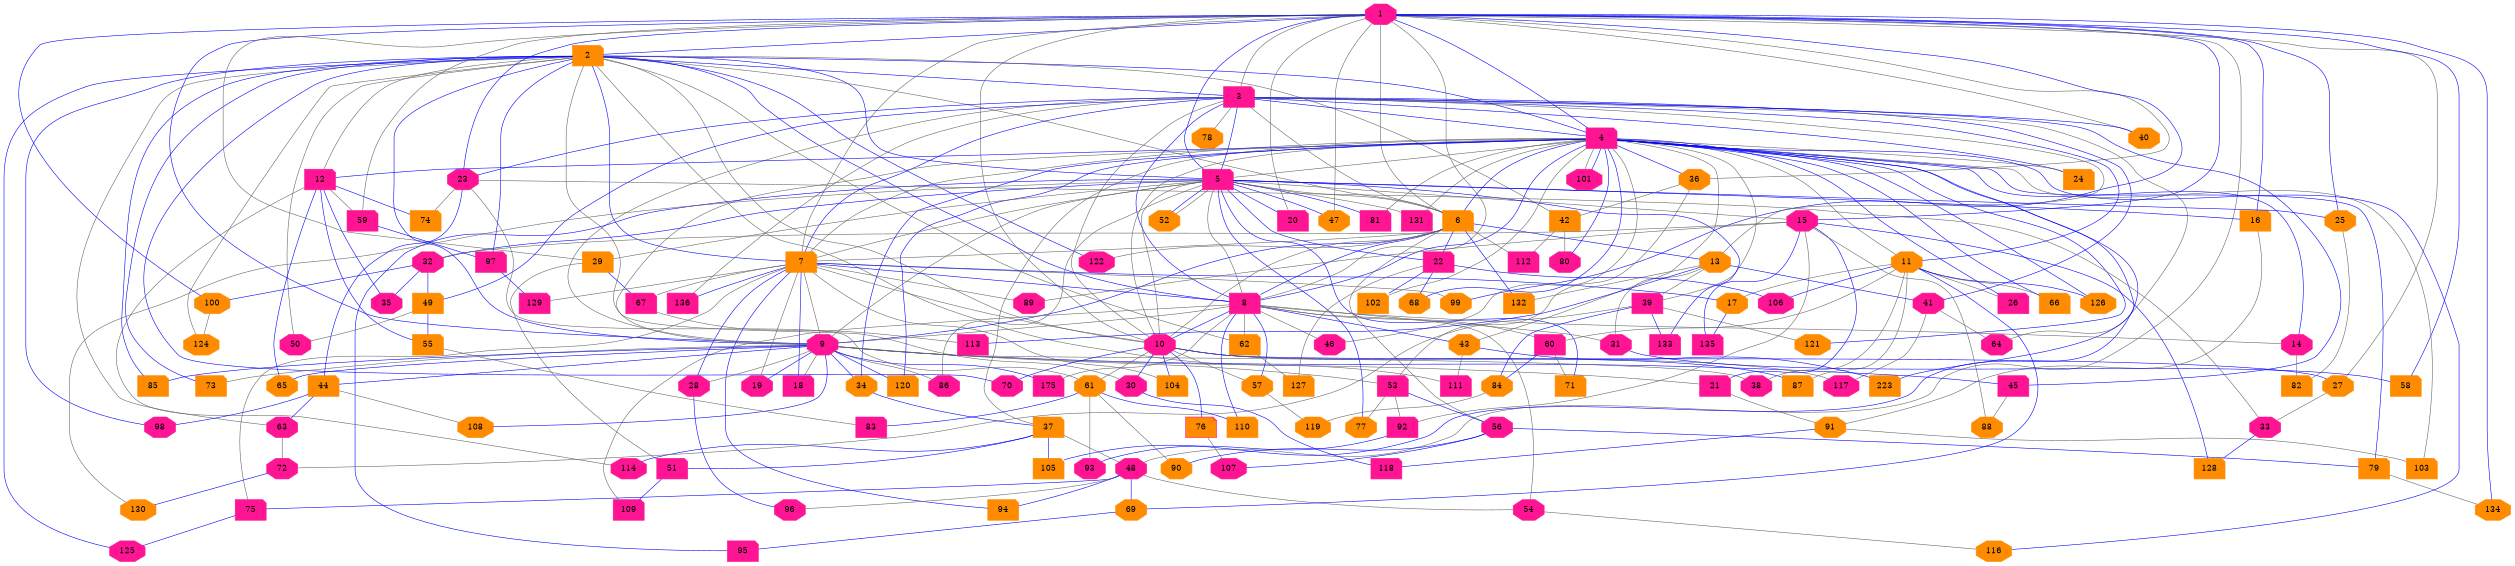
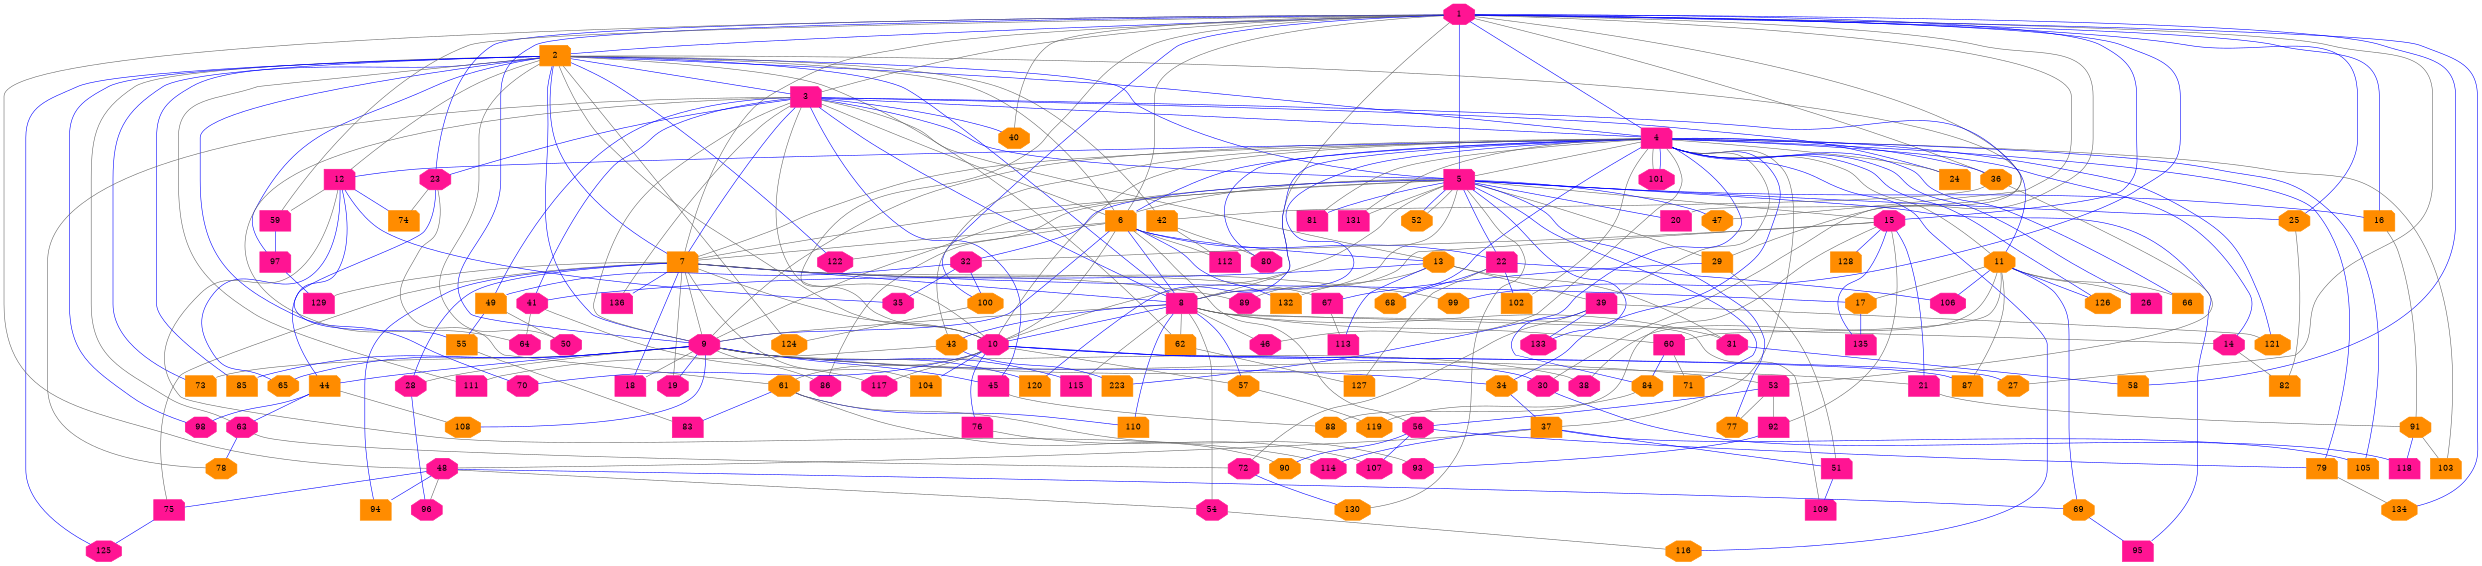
node "133": shape note -> octagon
node "175": label "175" -> "115"
node "76": fillcolor darkorange -> deeppink
node "33": removed
edge "63" -- "78": added
